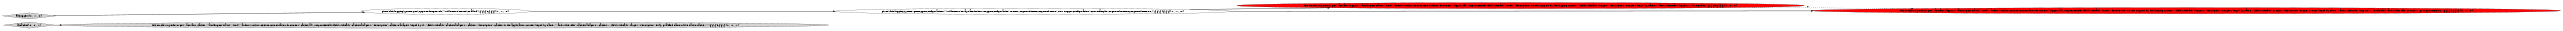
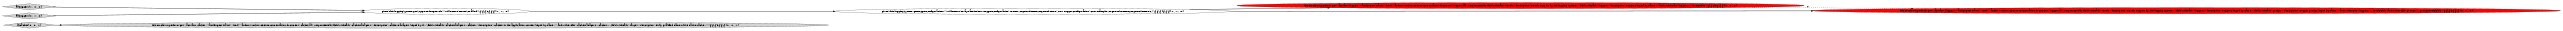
node "allLoggers['1', '0', '0']": added
